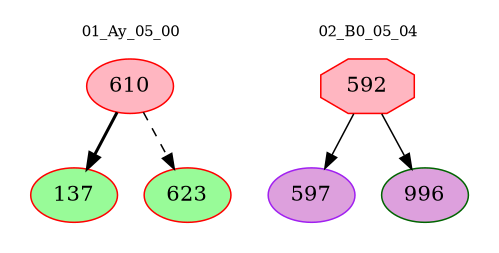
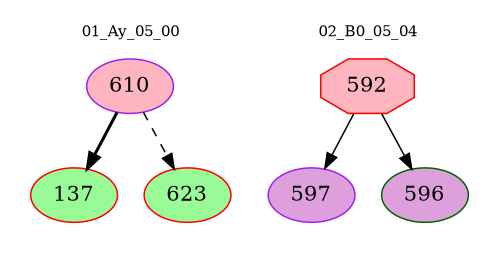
node "610": color red -> purple
node "996": label "996" -> "596"
